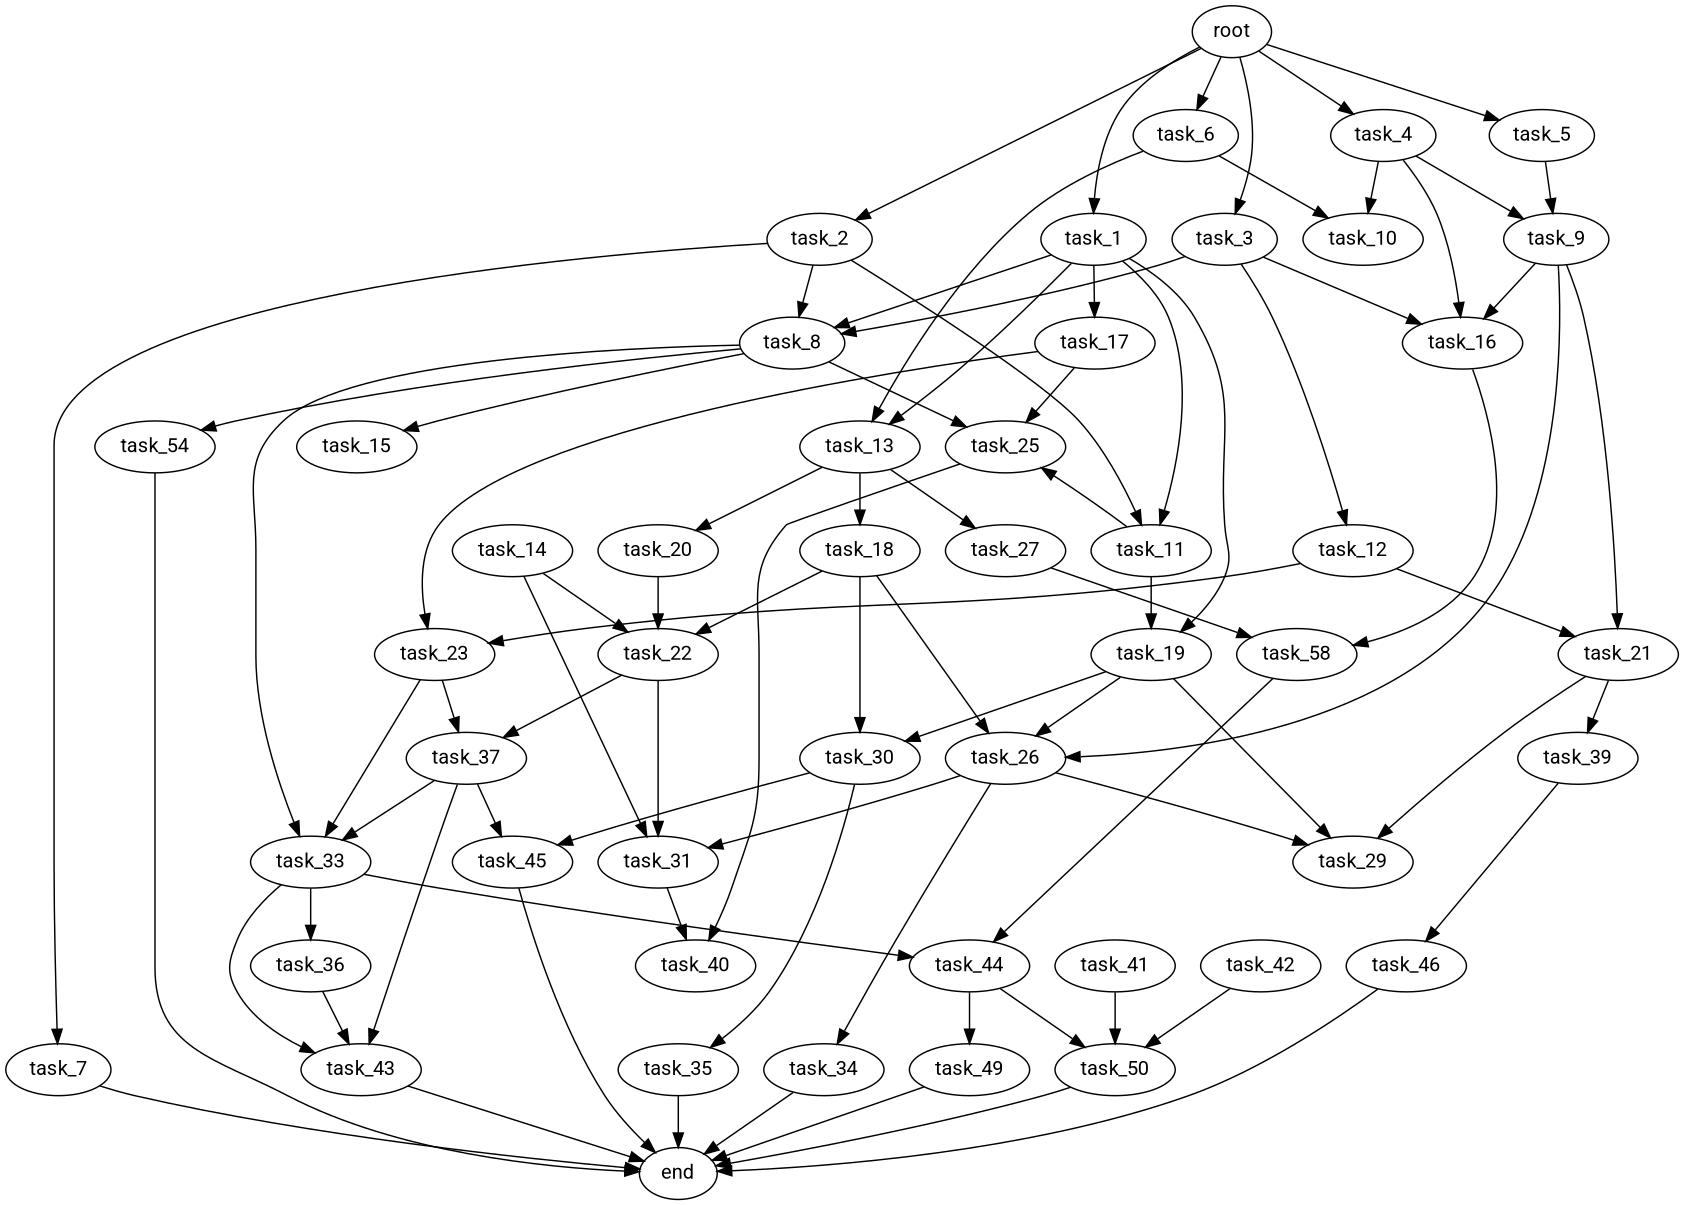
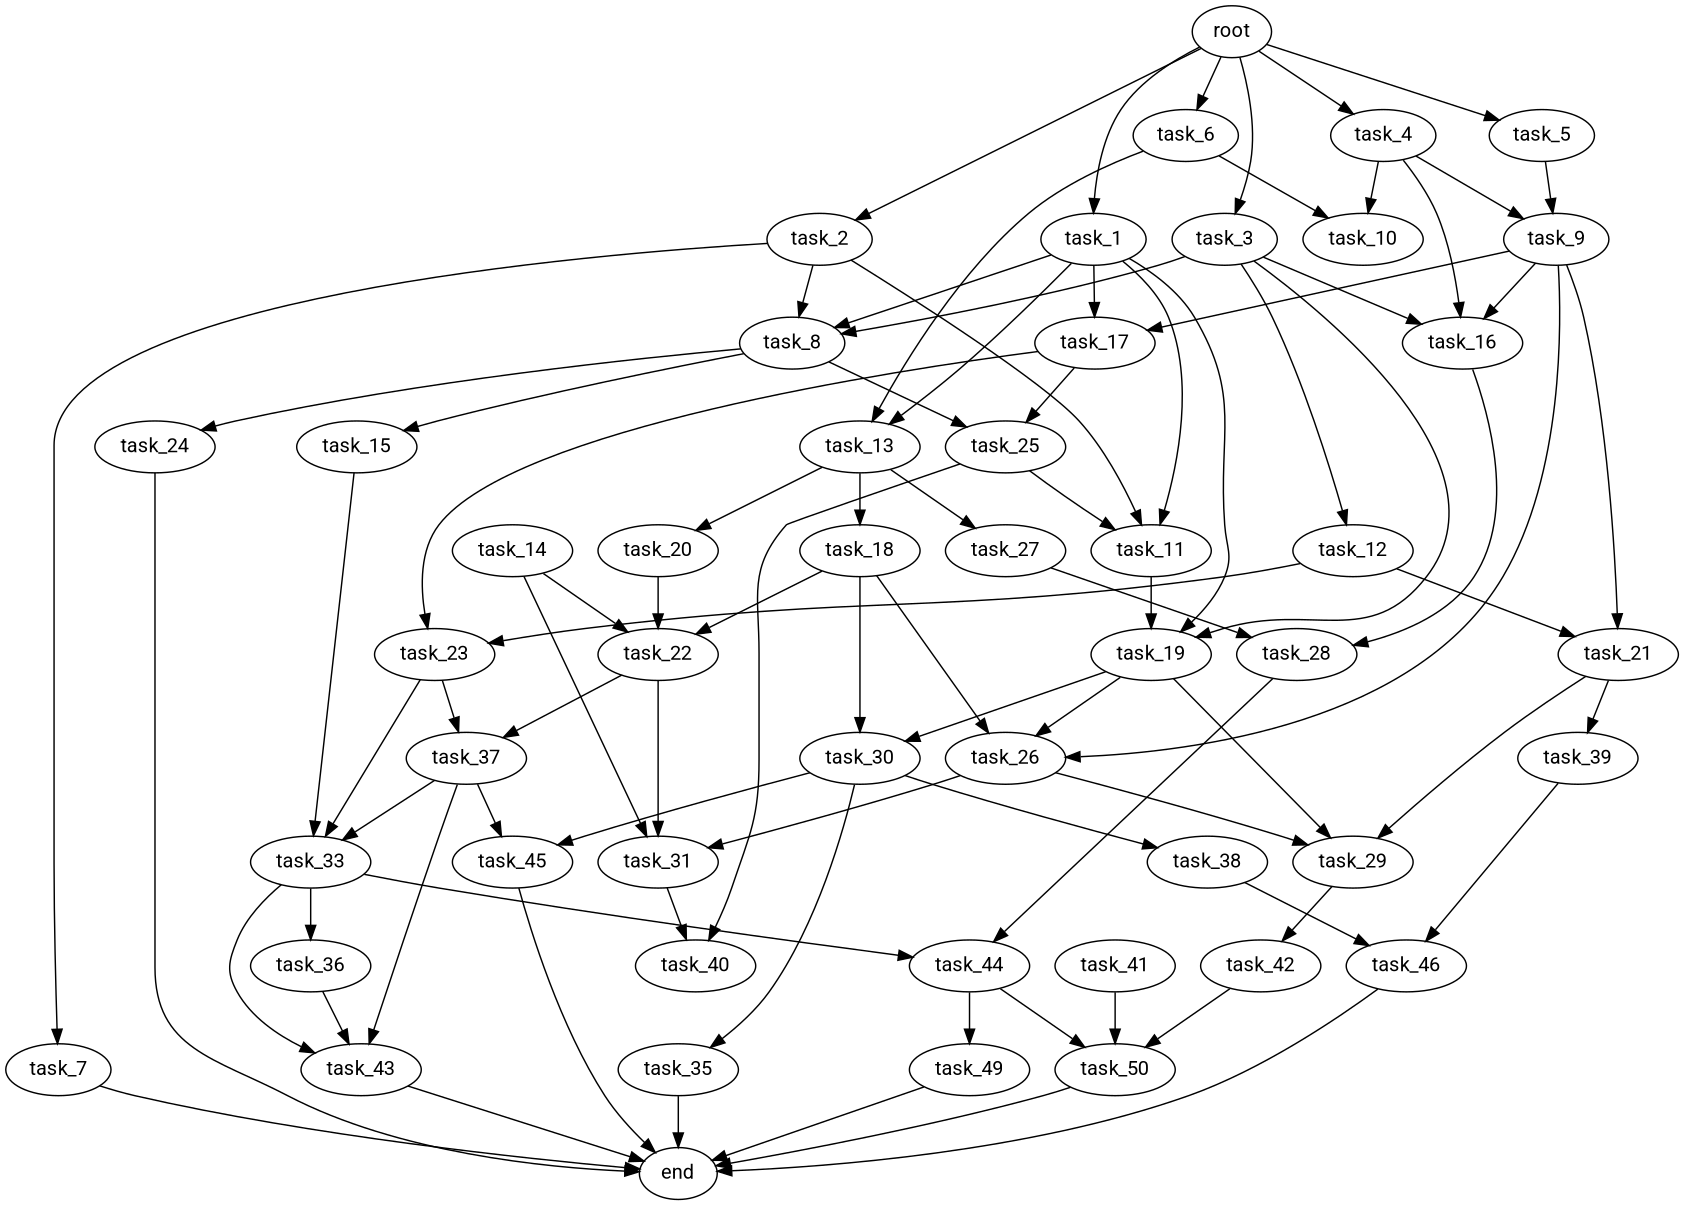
edge "task_9" -> "task_17": added
edge "task_8" -> "task_33": now "task_15" -> "task_33"
node "task_54": label "task_54" -> "task_24"
edge "task_3" -> "task_19": added
edge "task_11" -> "task_25": reversed
node "task_58": label "task_58" -> "task_28"
node "task_38": added
edge "task_29" -> "task_42": added
node "task_34": removed
